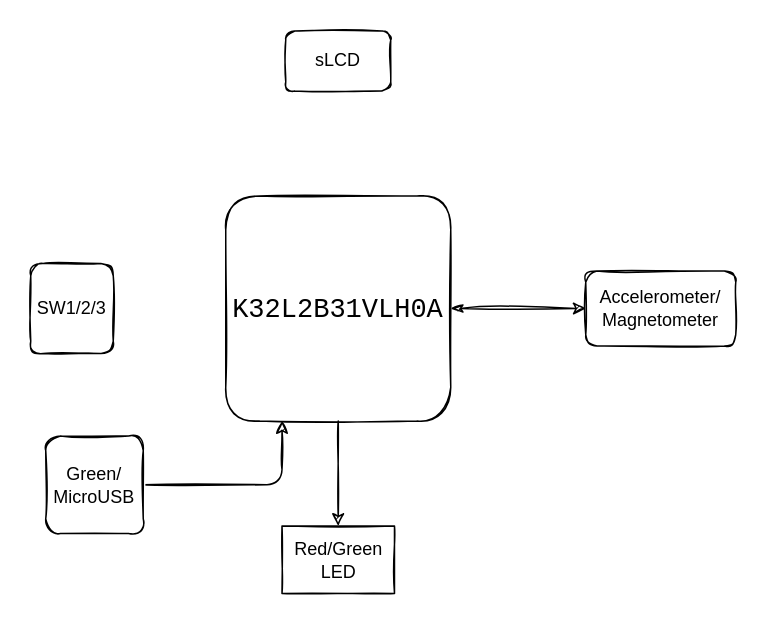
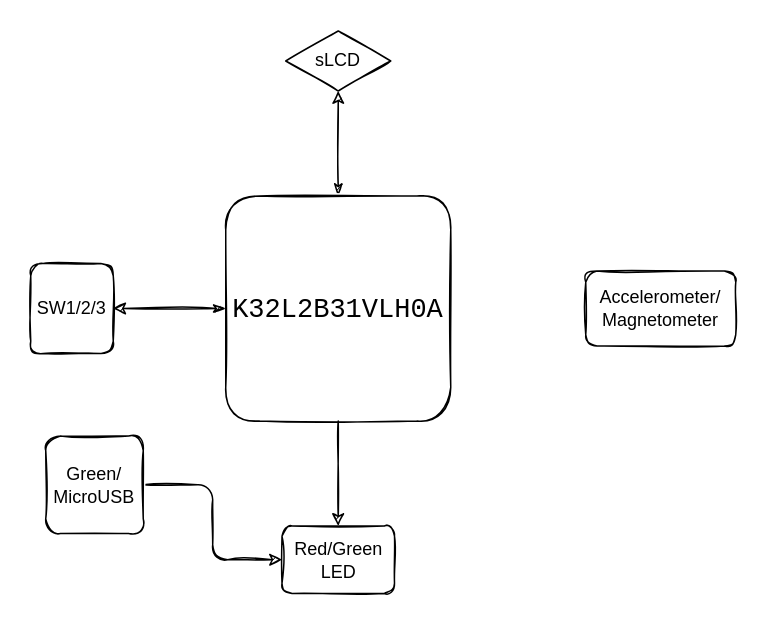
node "sLCD": shape rounded rectangle -> diamond
edge "sLCD" -- "K32L2B31VLH0A": added
edge "K32L2B31VLH0A" -- "Accelerometer/ Magnetometer": now "K32L2B31VLH0A" -- "SW1/2/3"
edge "Green/ MicroUSB" -> "K32L2B31VLH0A": now "Green/ MicroUSB" -> "Red/Green LED"
node "Red/Green LED": shape rectangle -> rounded rectangle
